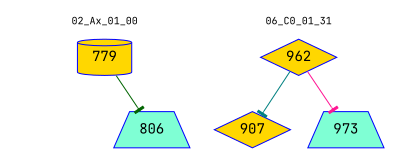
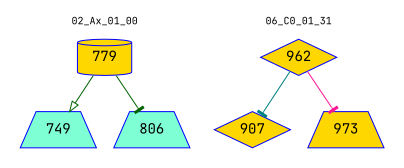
node "749": added
node "973": fillcolor aquamarine -> gold
